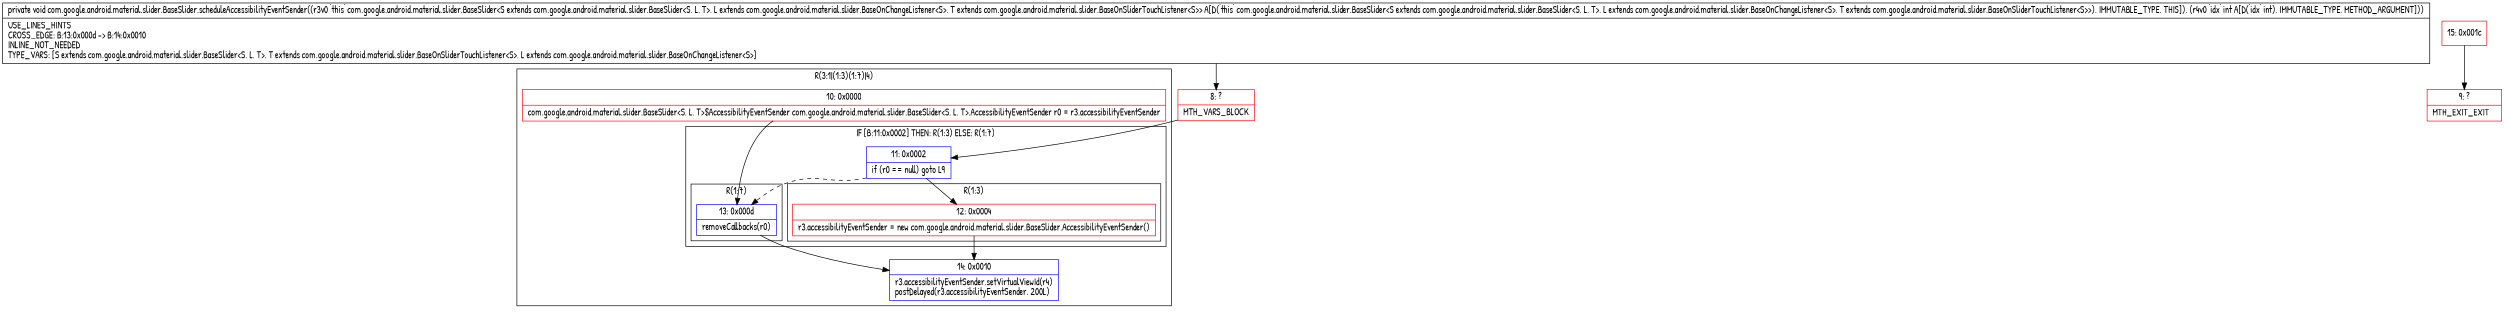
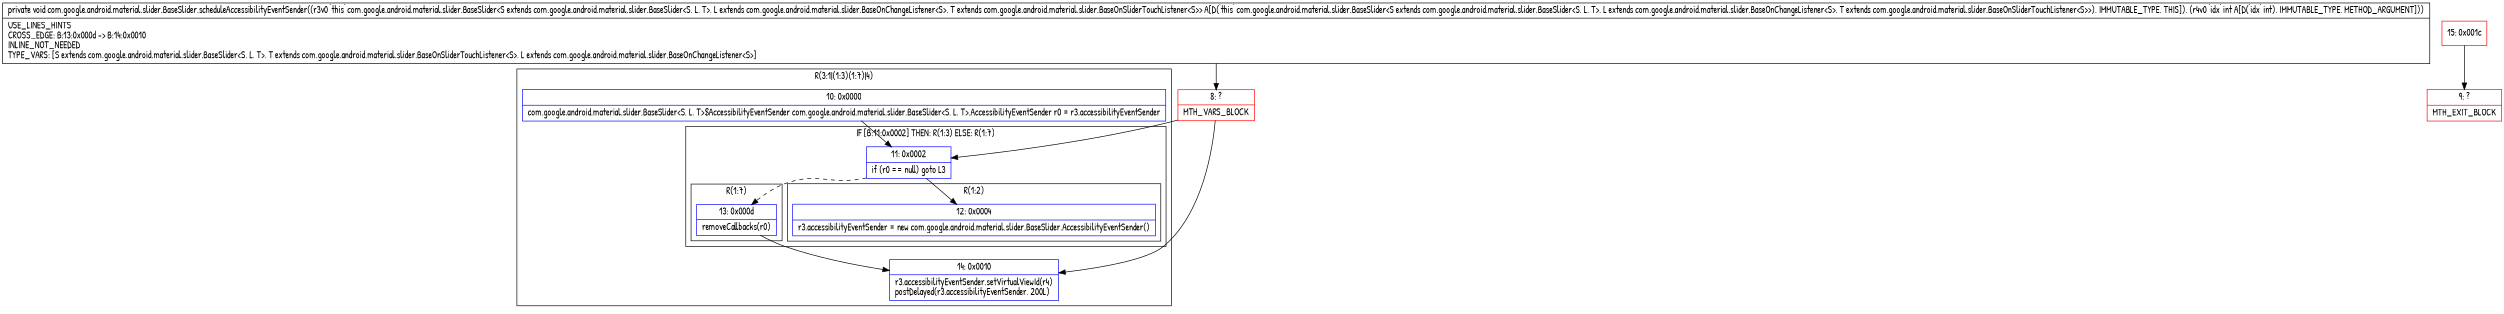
node "10: 0x0000": color red -> blue
node "9: ?": text "MTH_EXIT_EXIT" -> "MTH_EXIT_BLOCK"
edge "10: 0x0000" -> "13: 0x000d": now "10: 0x0000" -> "11: 0x0002"
node "11: 0x0002": text "if (r0 == null) goto L9" -> "if (r0 == null) goto L3"
cluster "R(1:3)": label "R(1:3)" -> "R(1:2)"
node "12: 0x0004": color red -> blue
edge "12: 0x0004" -> "14: 0x0010": now "8: ?" -> "14: 0x0010"
